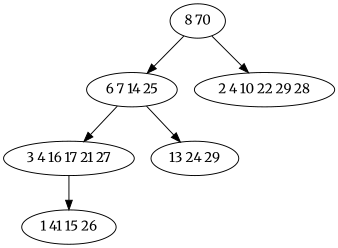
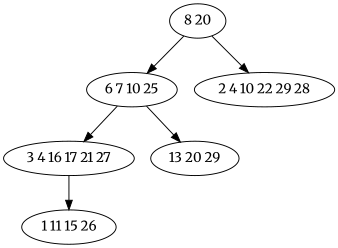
node "8 70": label "8 70" -> "8 20"
node "6 7 14 25": label "6 7 14 25" -> "6 7 10 25"
node "13 24 29": label "13 24 29" -> "13 20 29"
node "1 41 15 26": label "1 41 15 26" -> "1 11 15 26"
